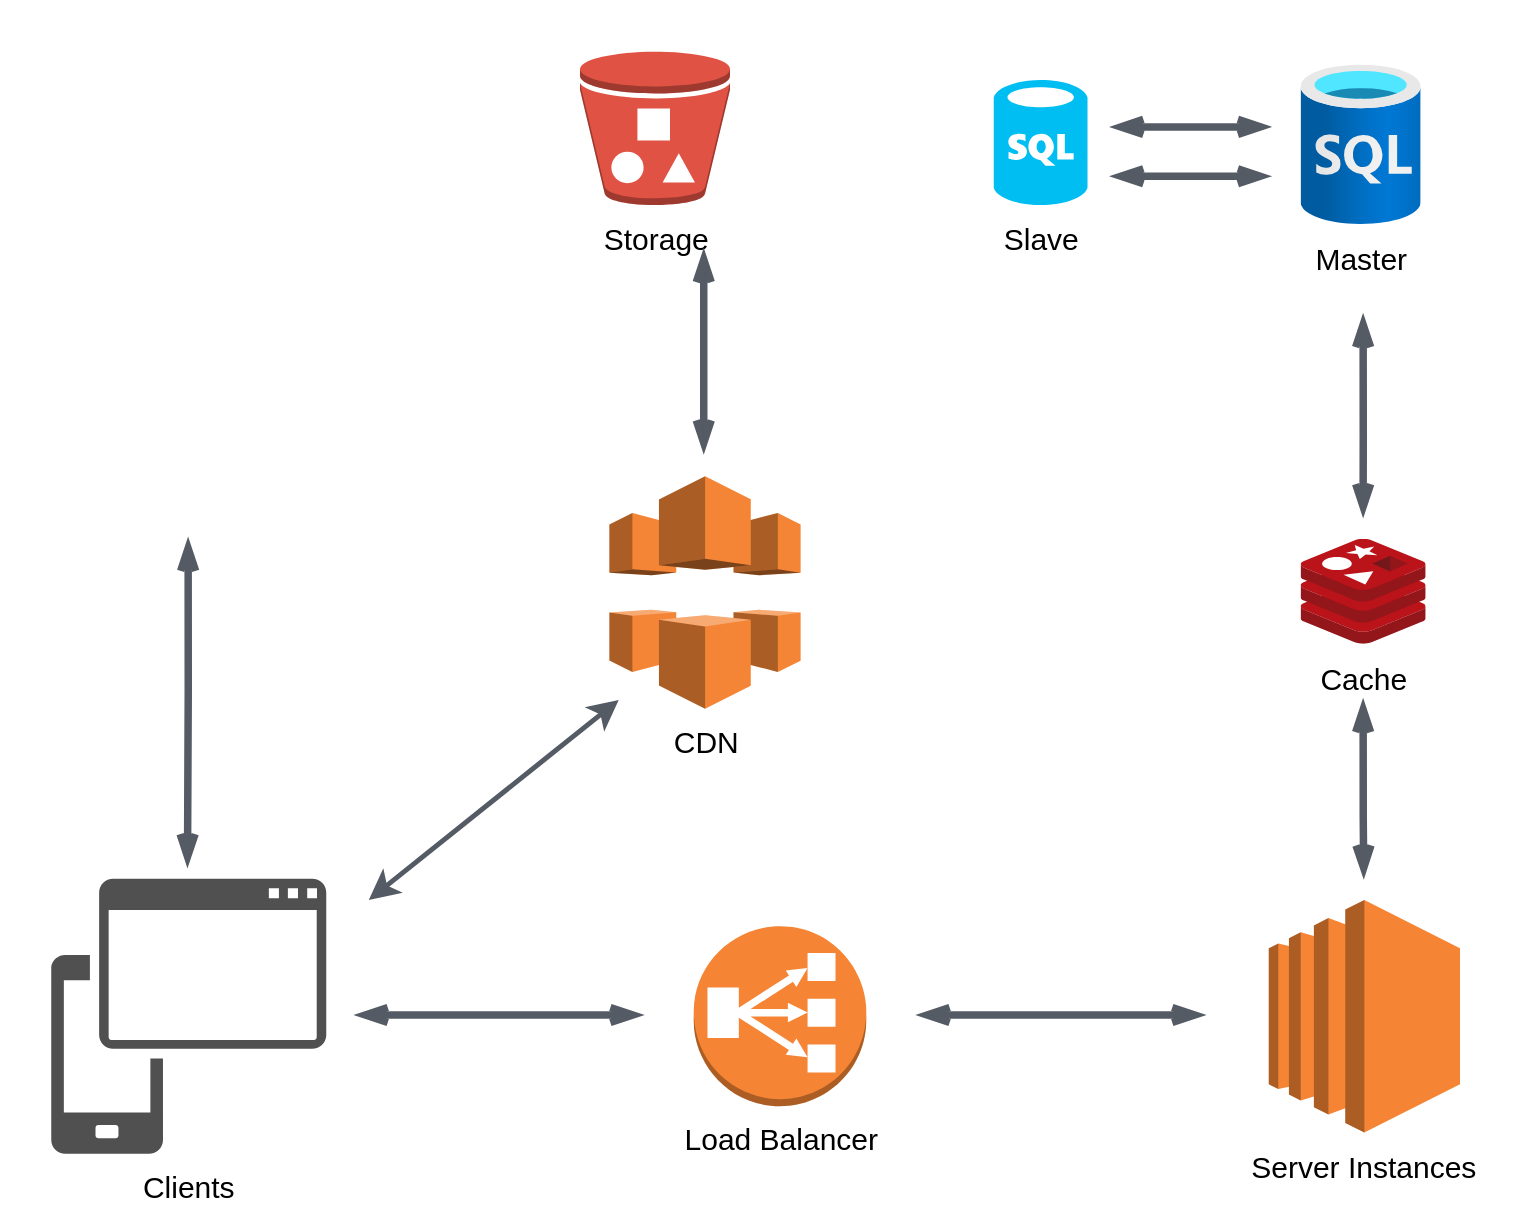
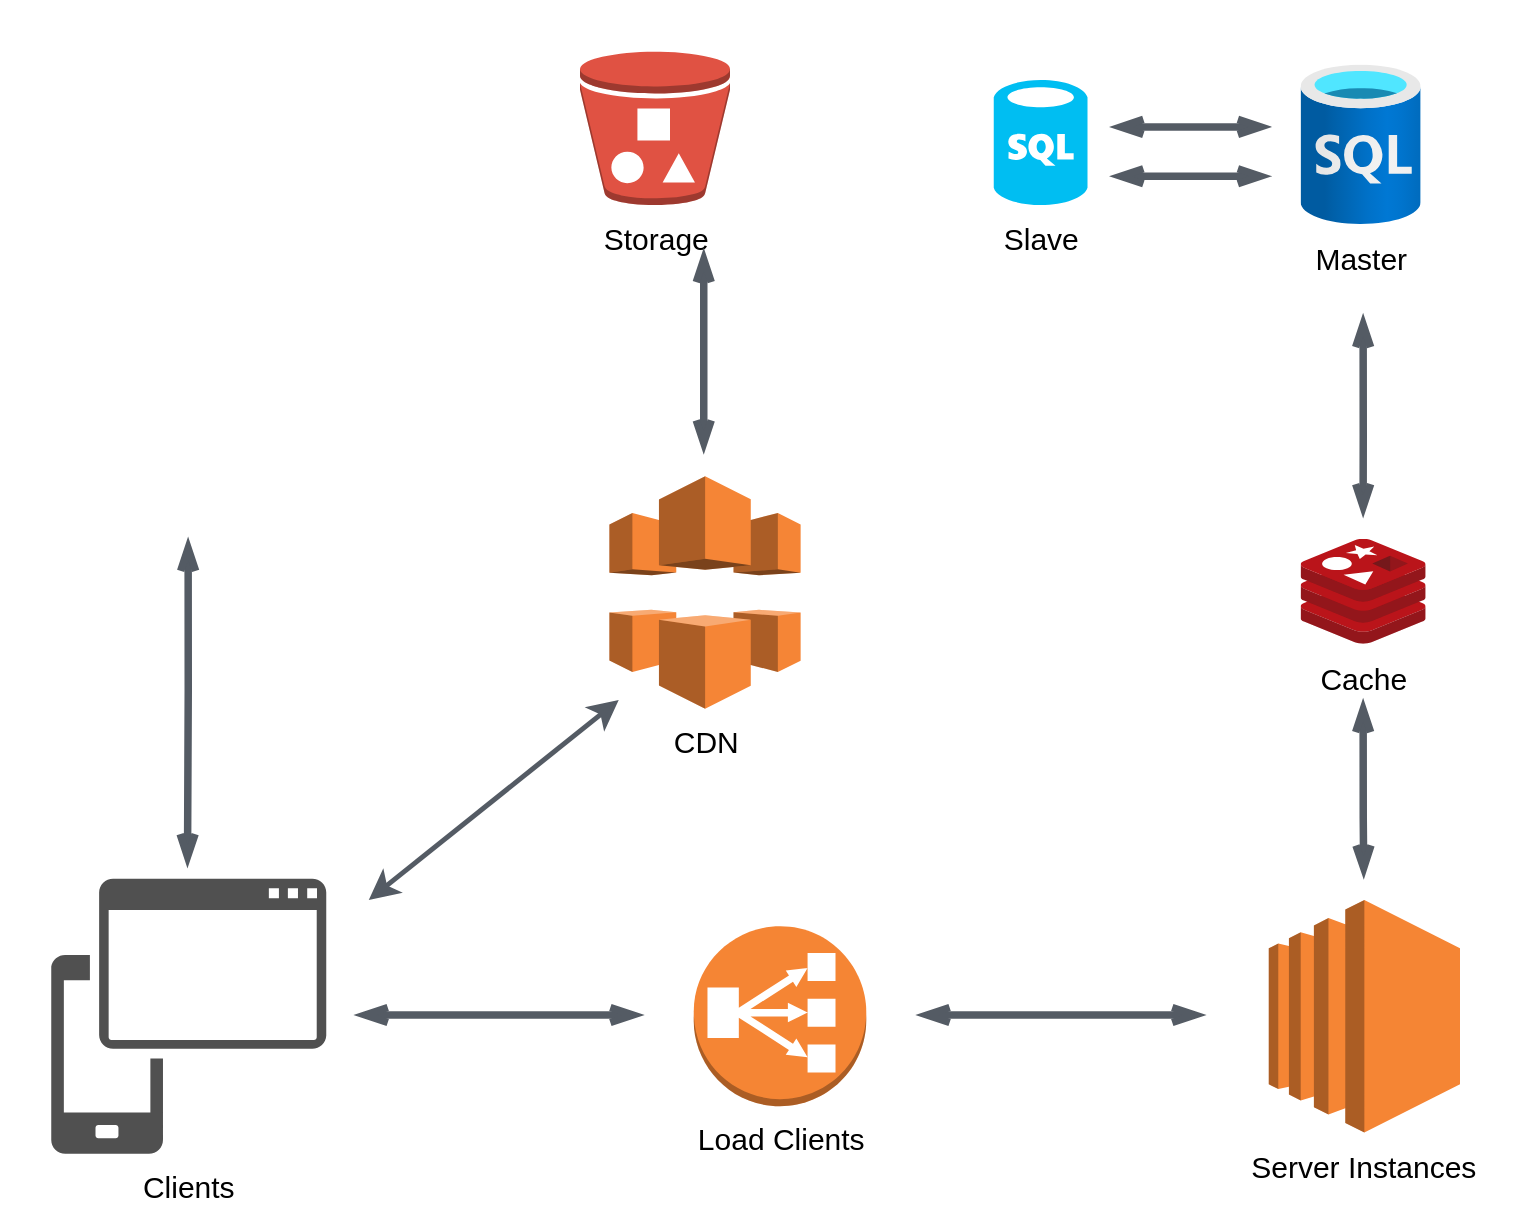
node "Load Balancer": label "Load Balancer" -> "Load Clients"
